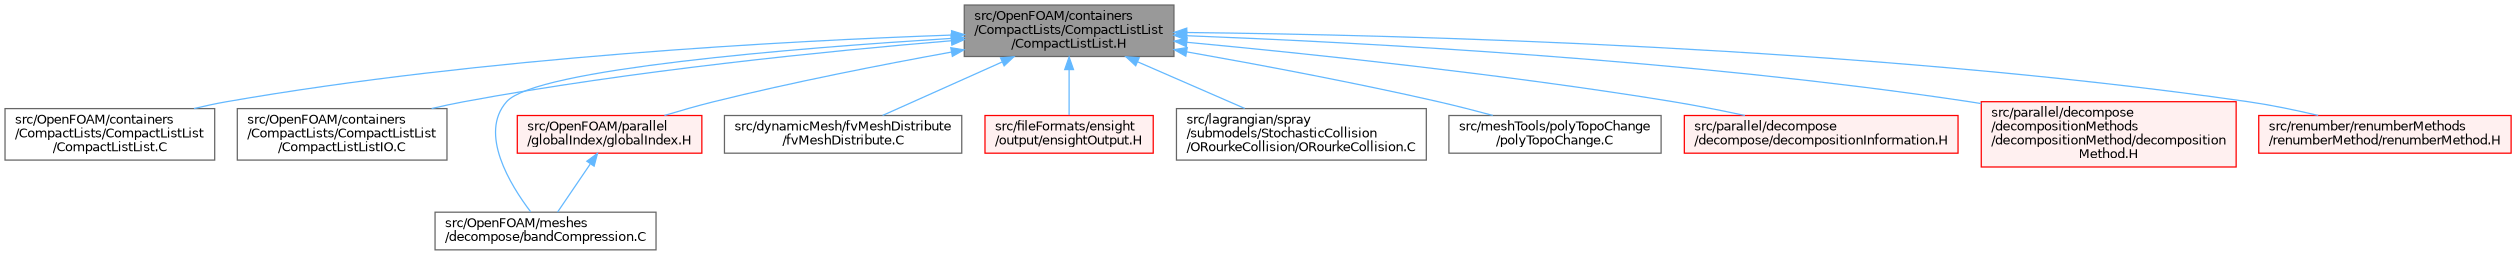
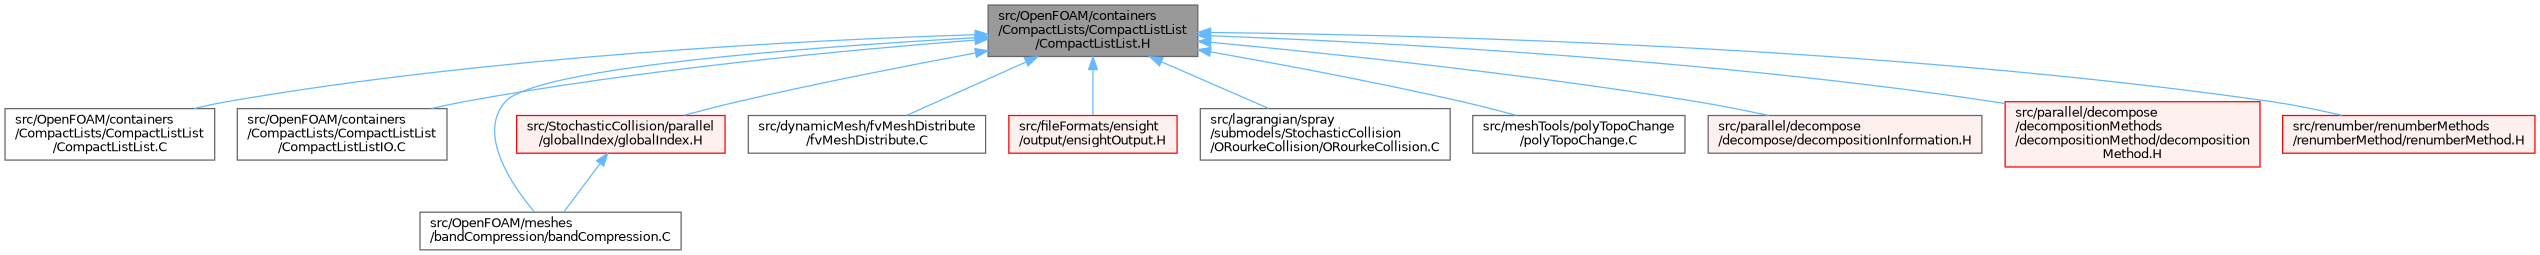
node "src/OpenFOAM/parallel /globalIndex/globalIndex.H": label "src/OpenFOAM/parallel /globalIndex/globalIndex.H" -> "src/StochasticCollision/parallel /globalIndex/globalIndex.H"
node "src/parallel/decompose /decompose/decompositionInformation.H": color red -> grey40
node "src/OpenFOAM/meshes /decompose/bandCompression.C": label "src/OpenFOAM/meshes /decompose/bandCompression.C" -> "src/OpenFOAM/meshes /bandCompression/bandCompression.C"
